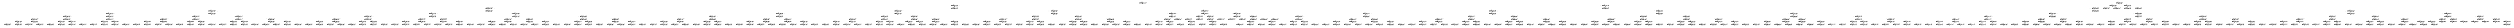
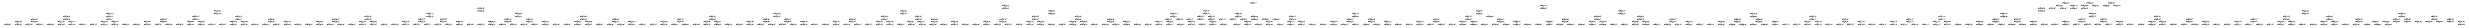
node "Node{data=[5232, 5232]}": removed
